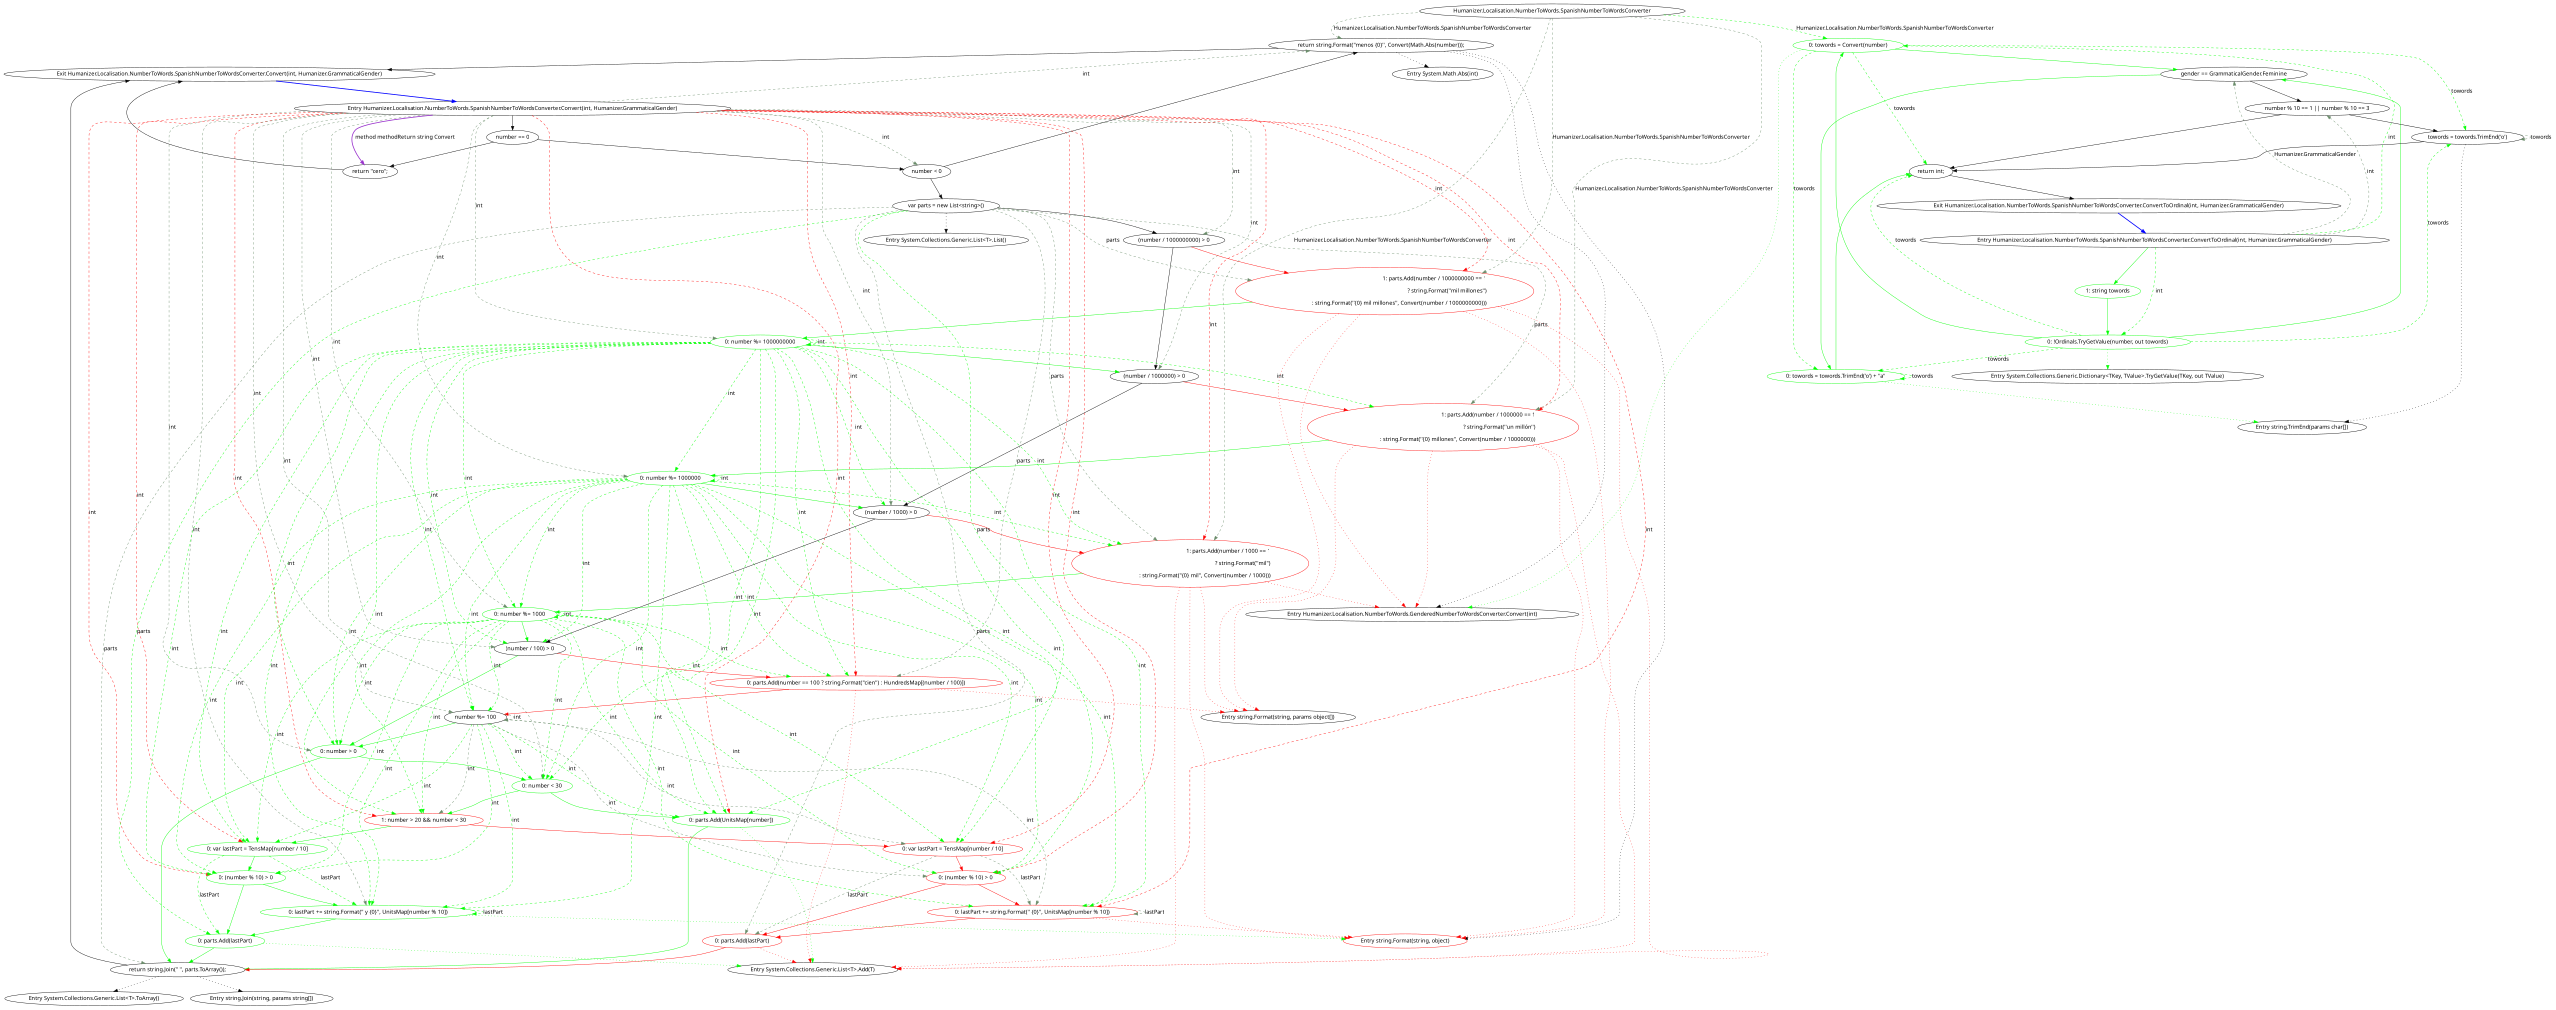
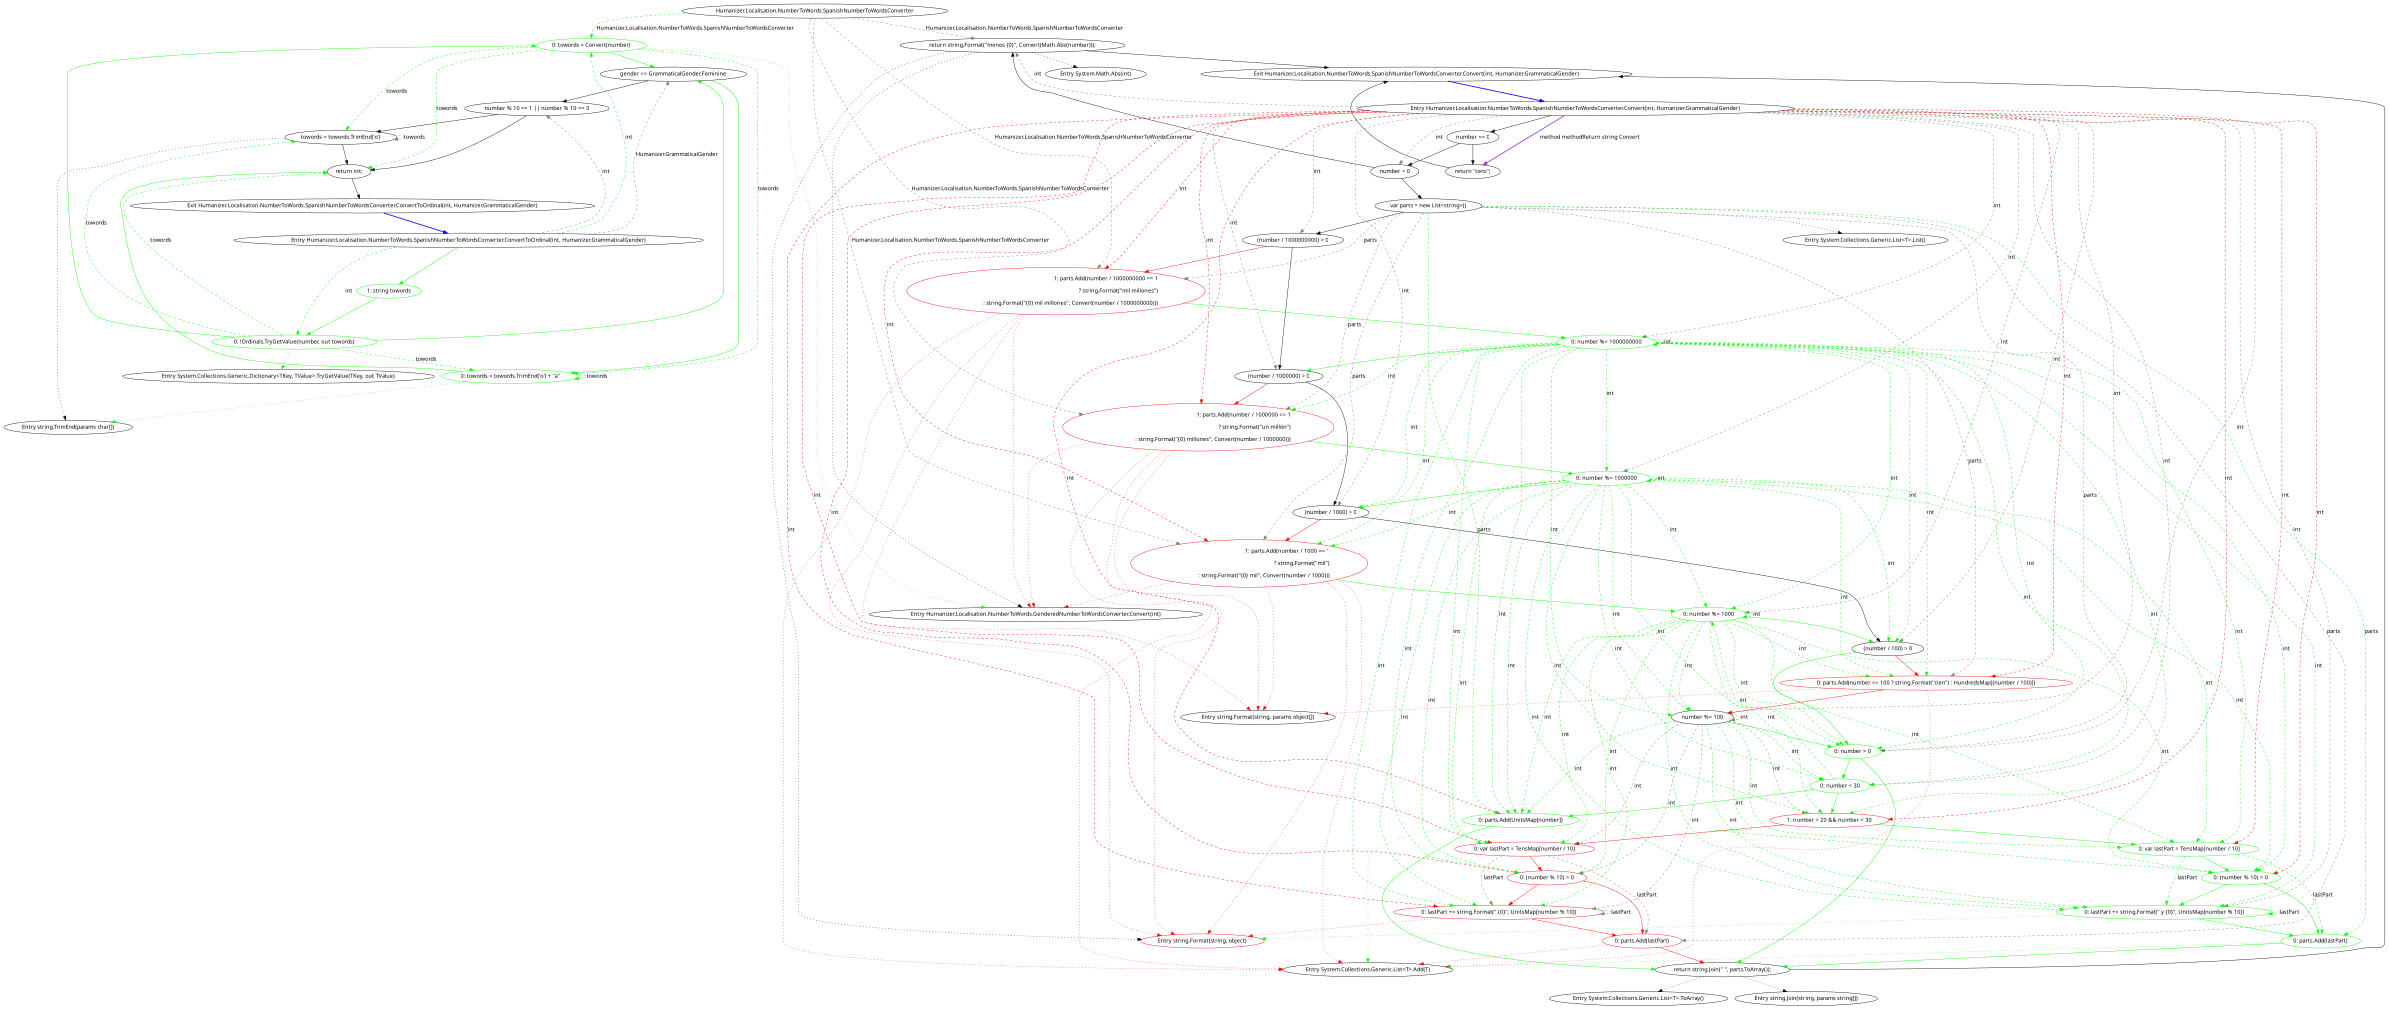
edge "var parts = new List<string>()" -> "return string.Join('' '', parts.ToArray());": now "var parts = new List<string>()" -> "0: number > 0"
edge "0: number %= 1000" -> "0: number < 30": reversed
